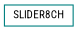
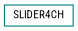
node "SLIDER8CH": label "SLIDER8CH" -> "SLIDER4CH"
